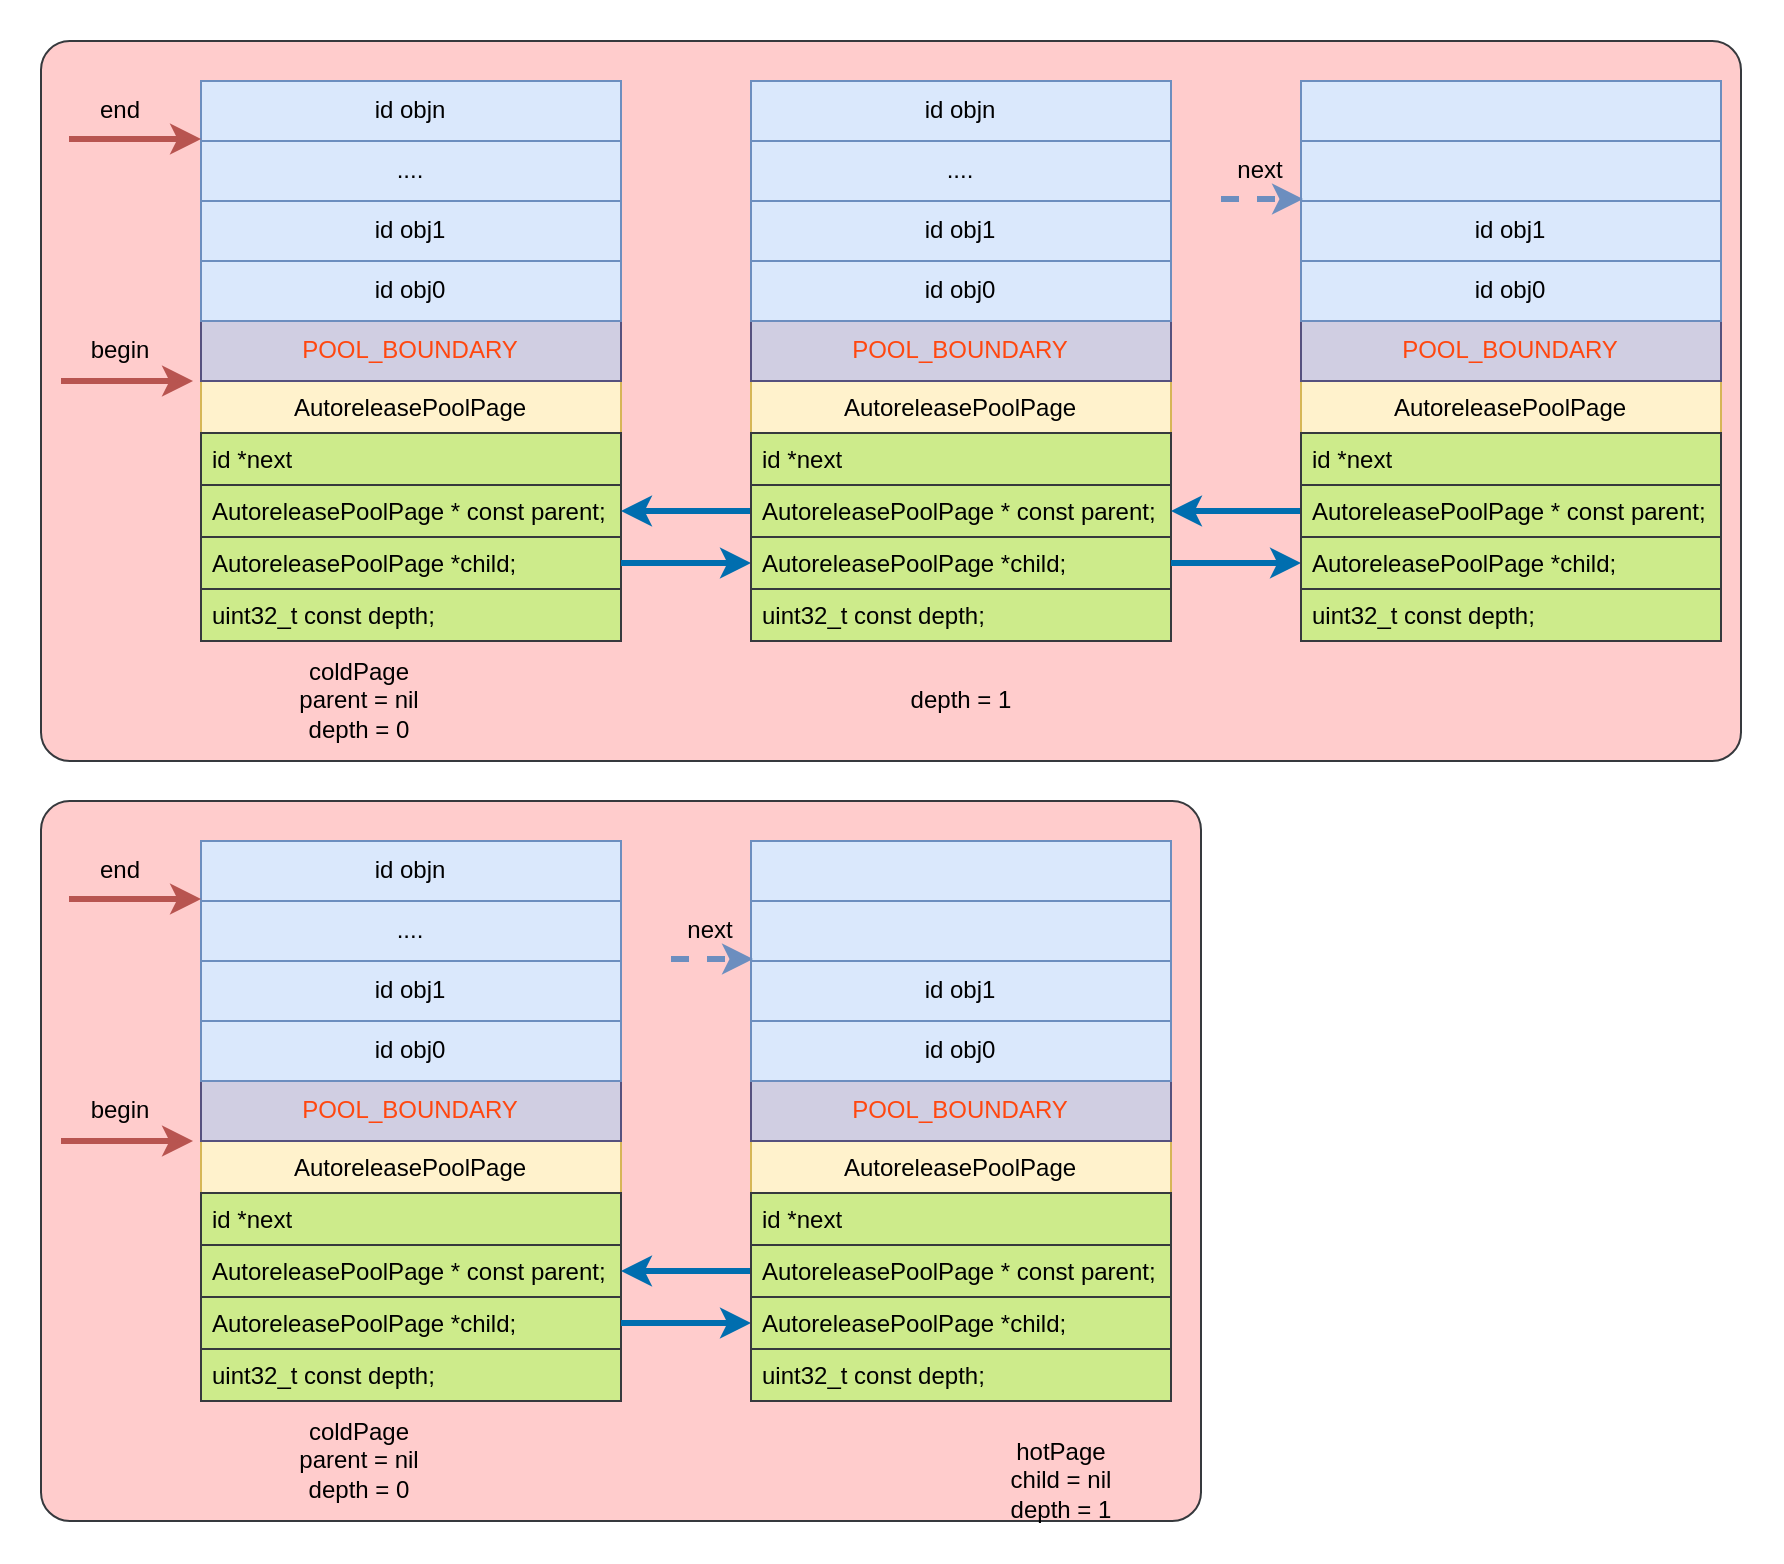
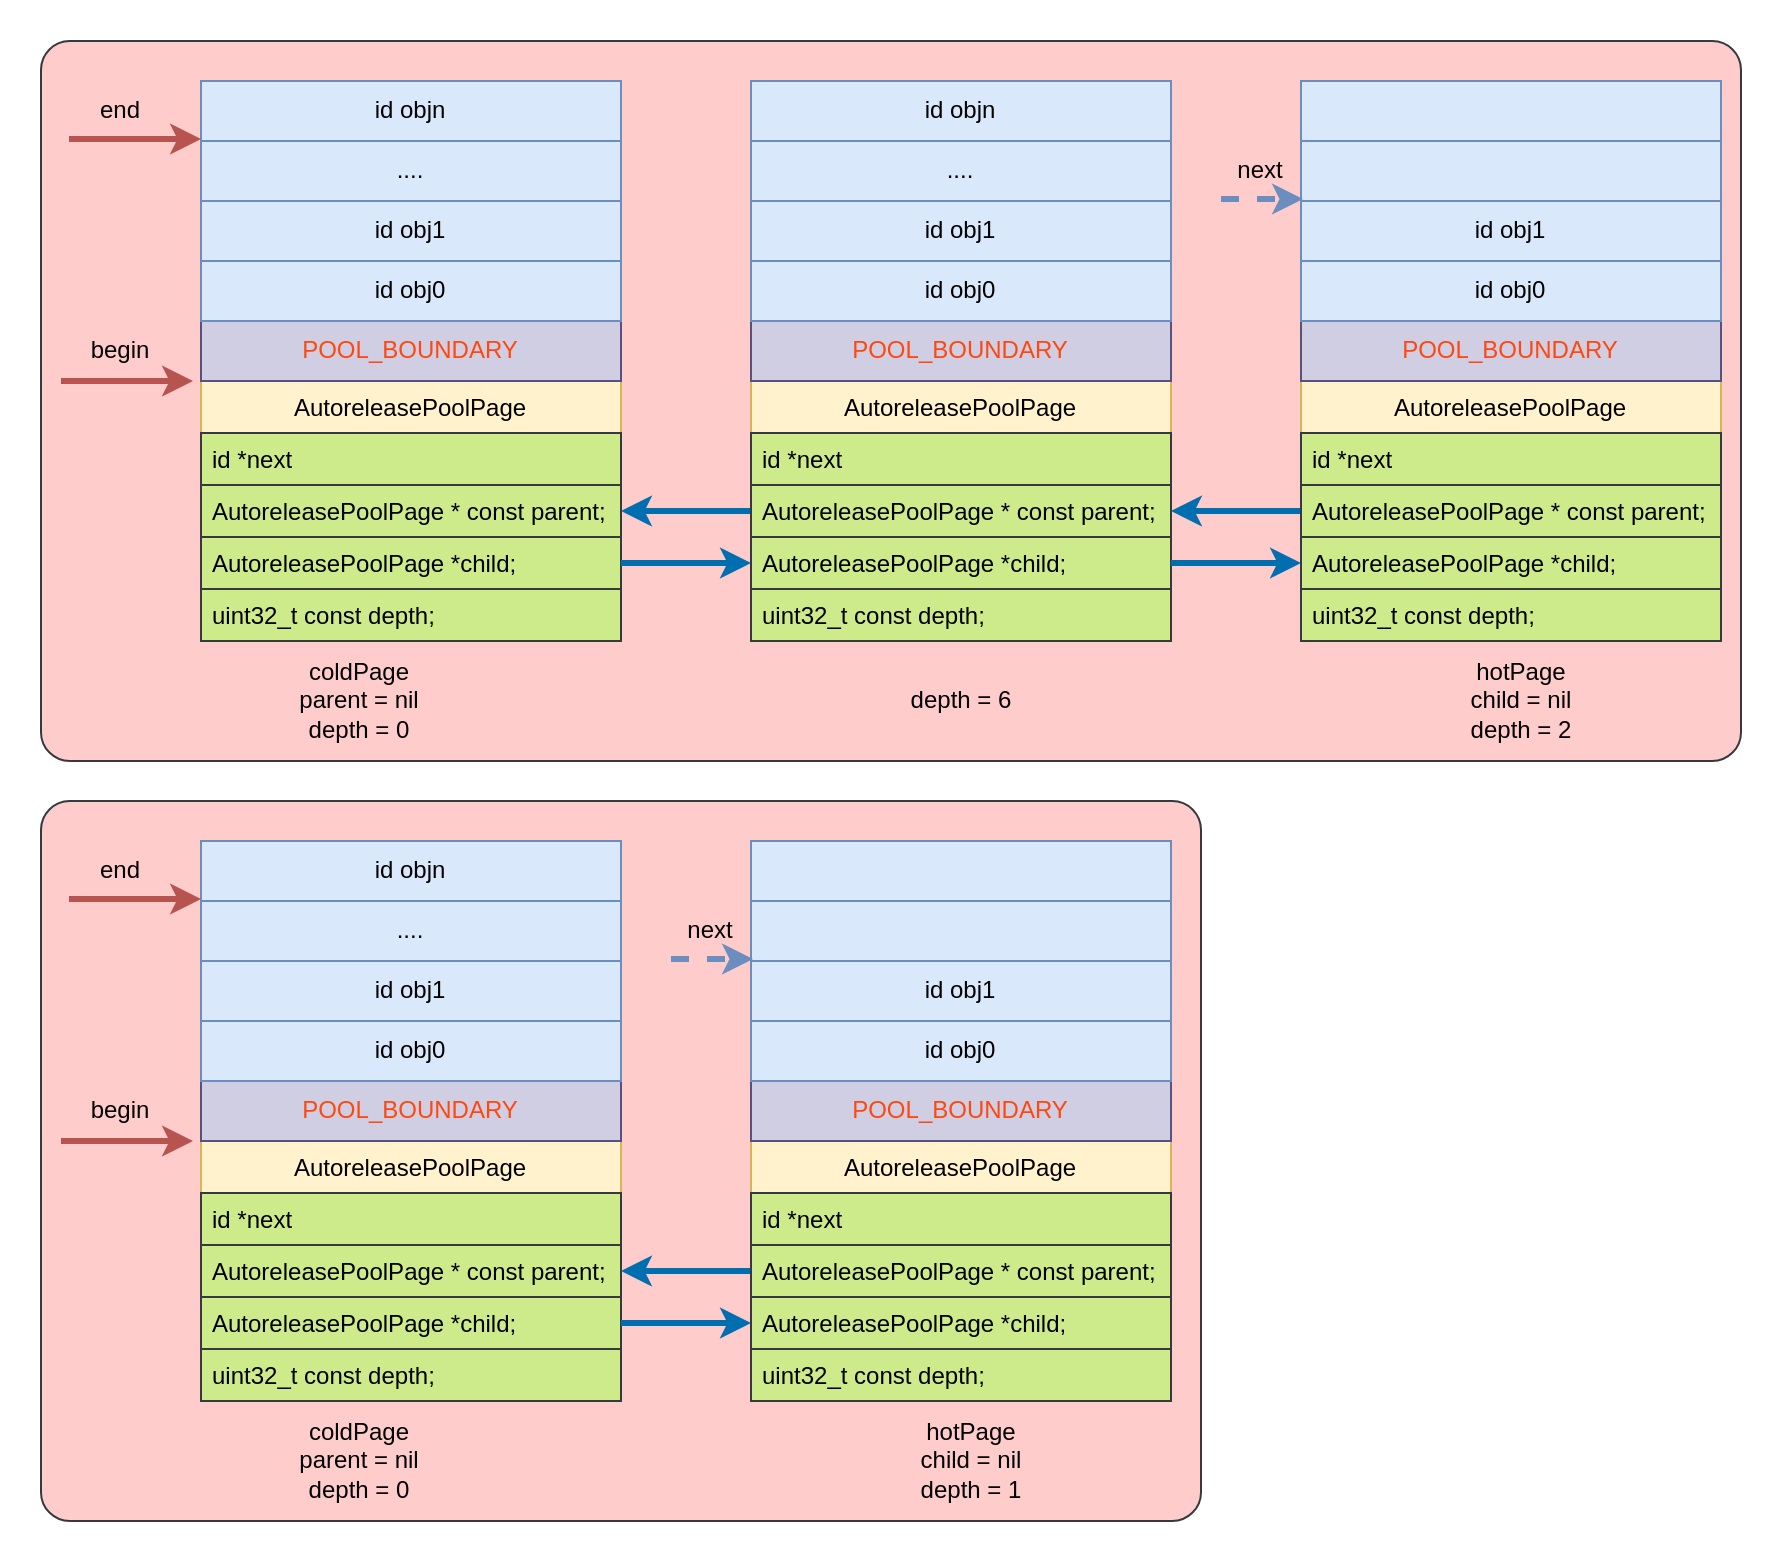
node "depth = 1": label "depth = 1" -> "depth = 6"
node "hotPage child = nil depth = 2": added
node "hotPage child = nil depth = 1": moved (1062, 1481) -> (972, 1461)
